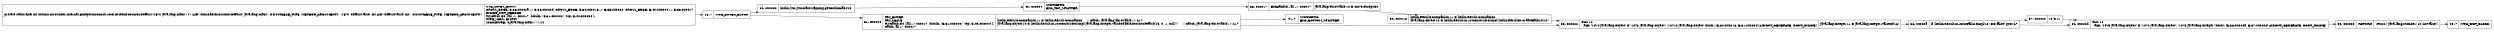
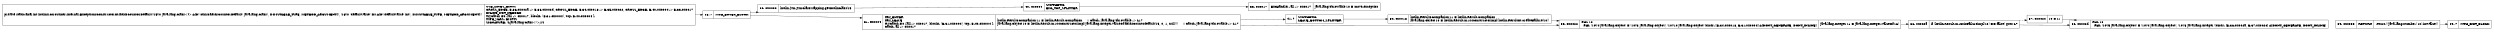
edge "33: 0x0017" -> "34: 0x0018": now "41: ?" -> "34: 0x0018"
node "41: ?": text "EXC_BOTTOM_SPLITTER" -> "LEAVE_BOTTOM_SPLITTER"
edge "38: 0x002d" -> "39: 0x0033": removed
